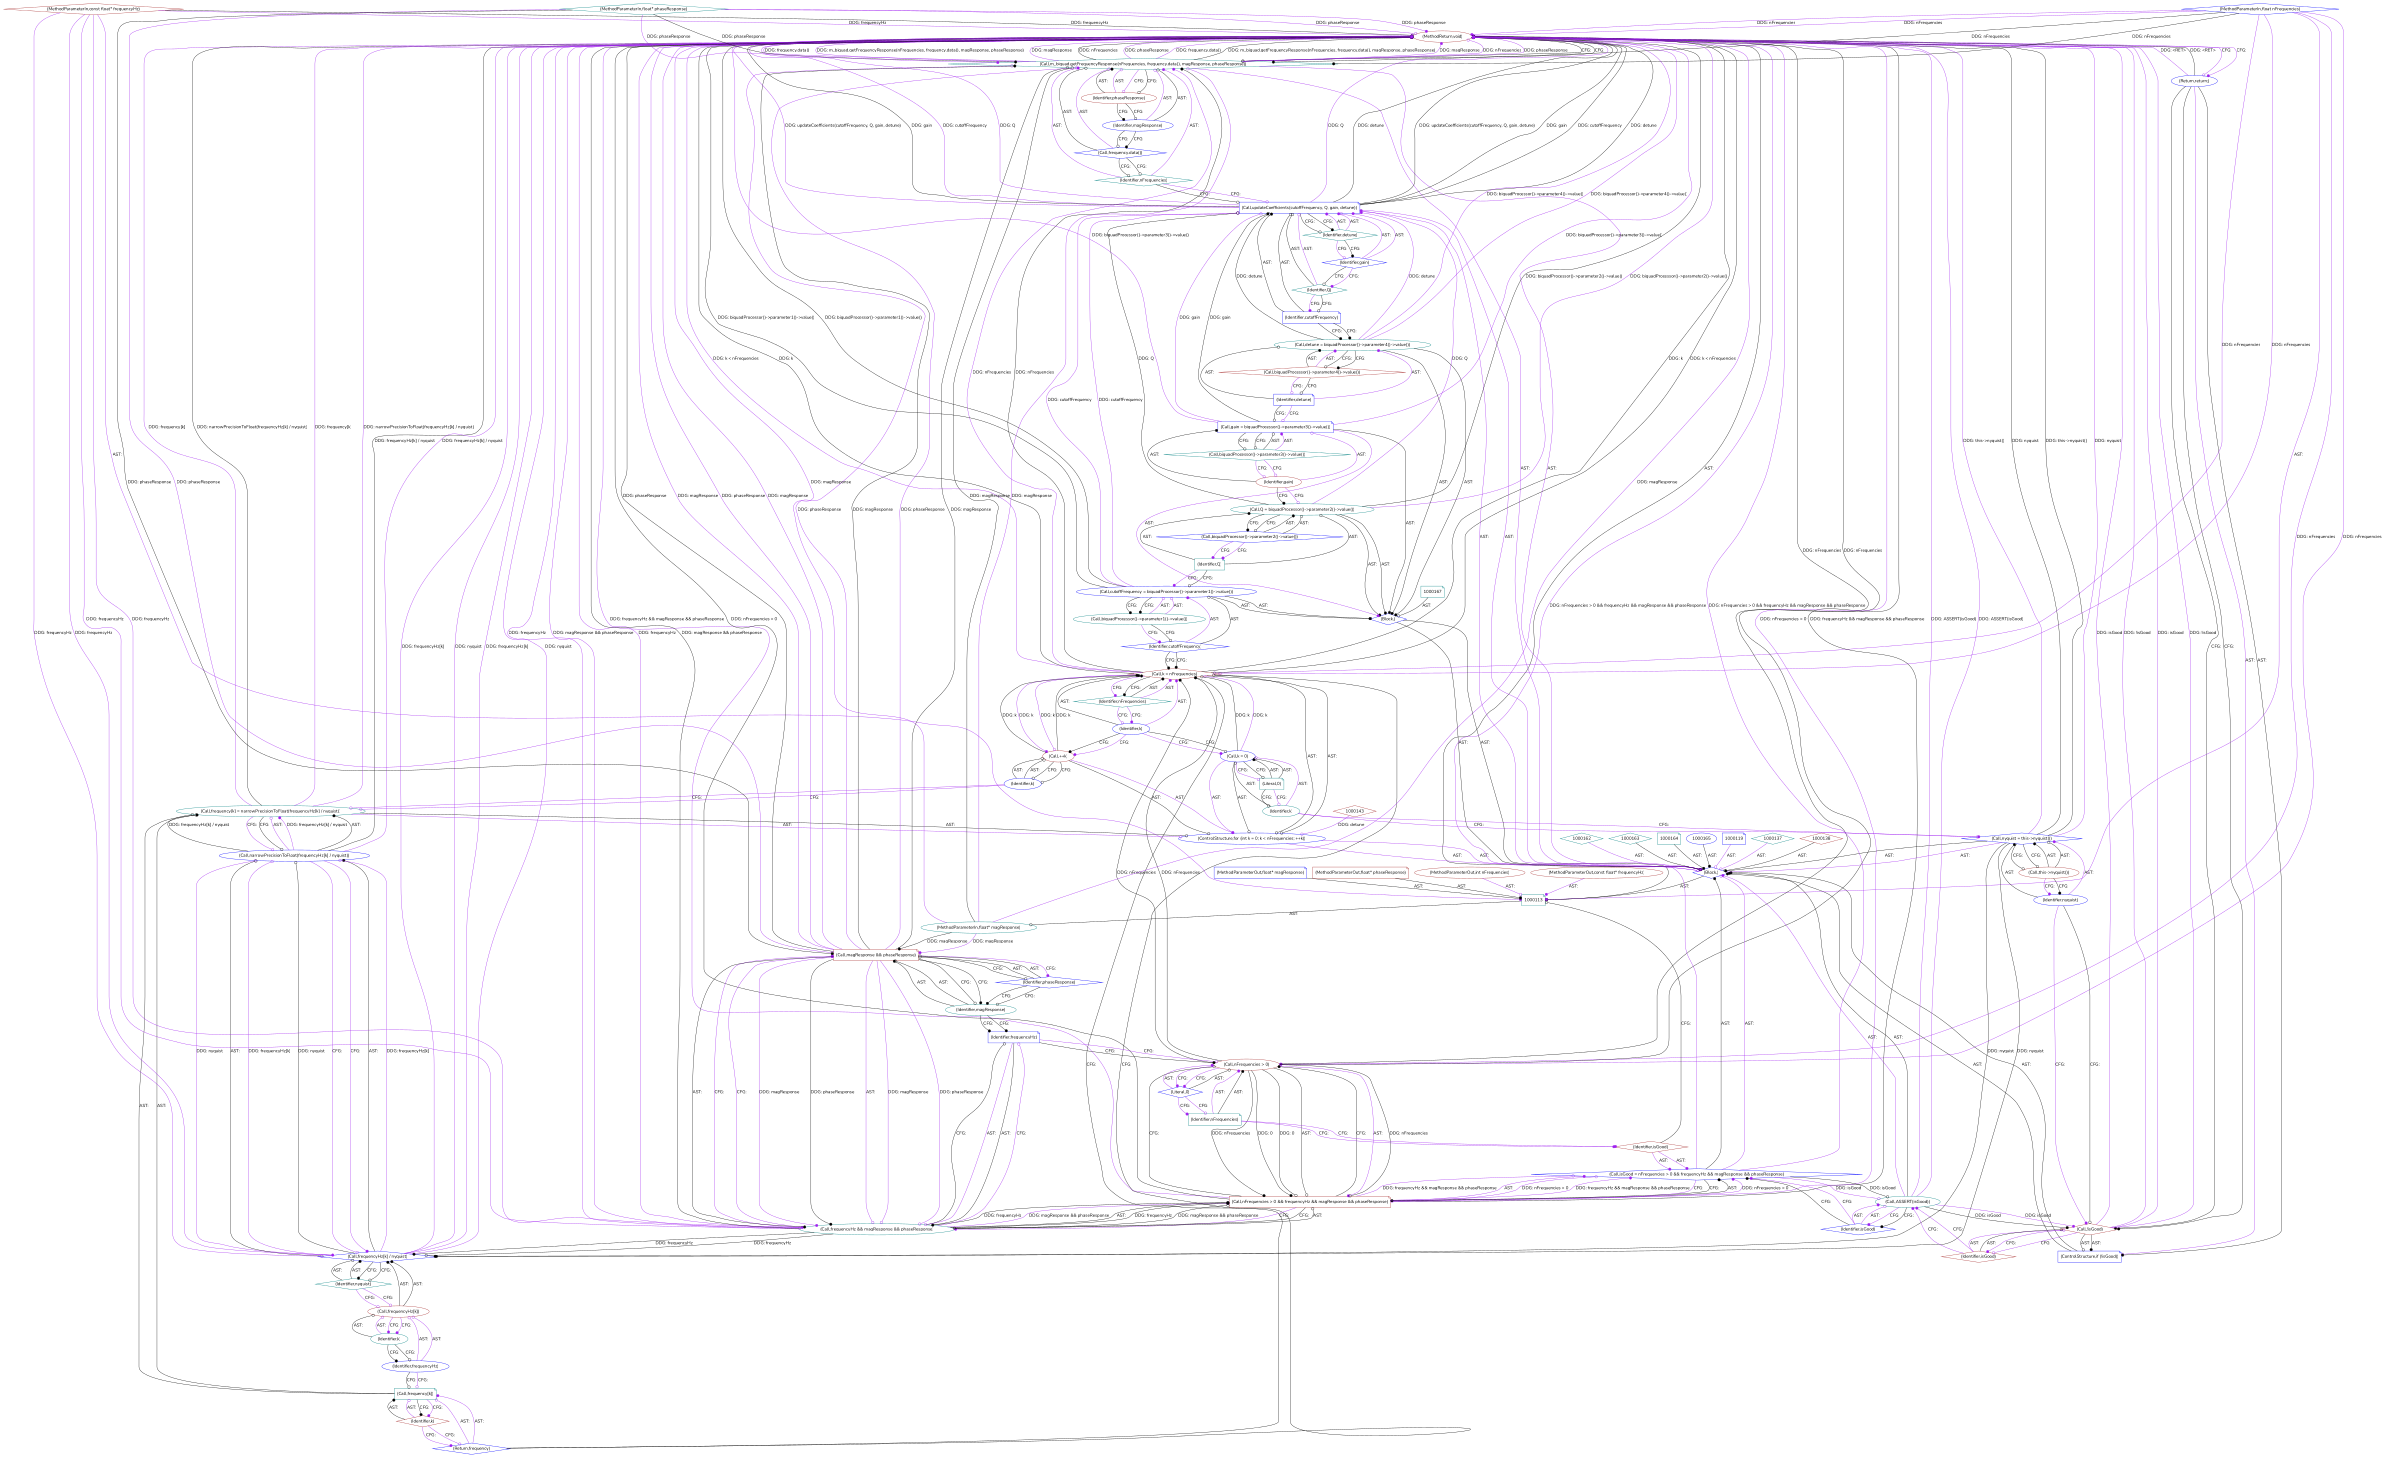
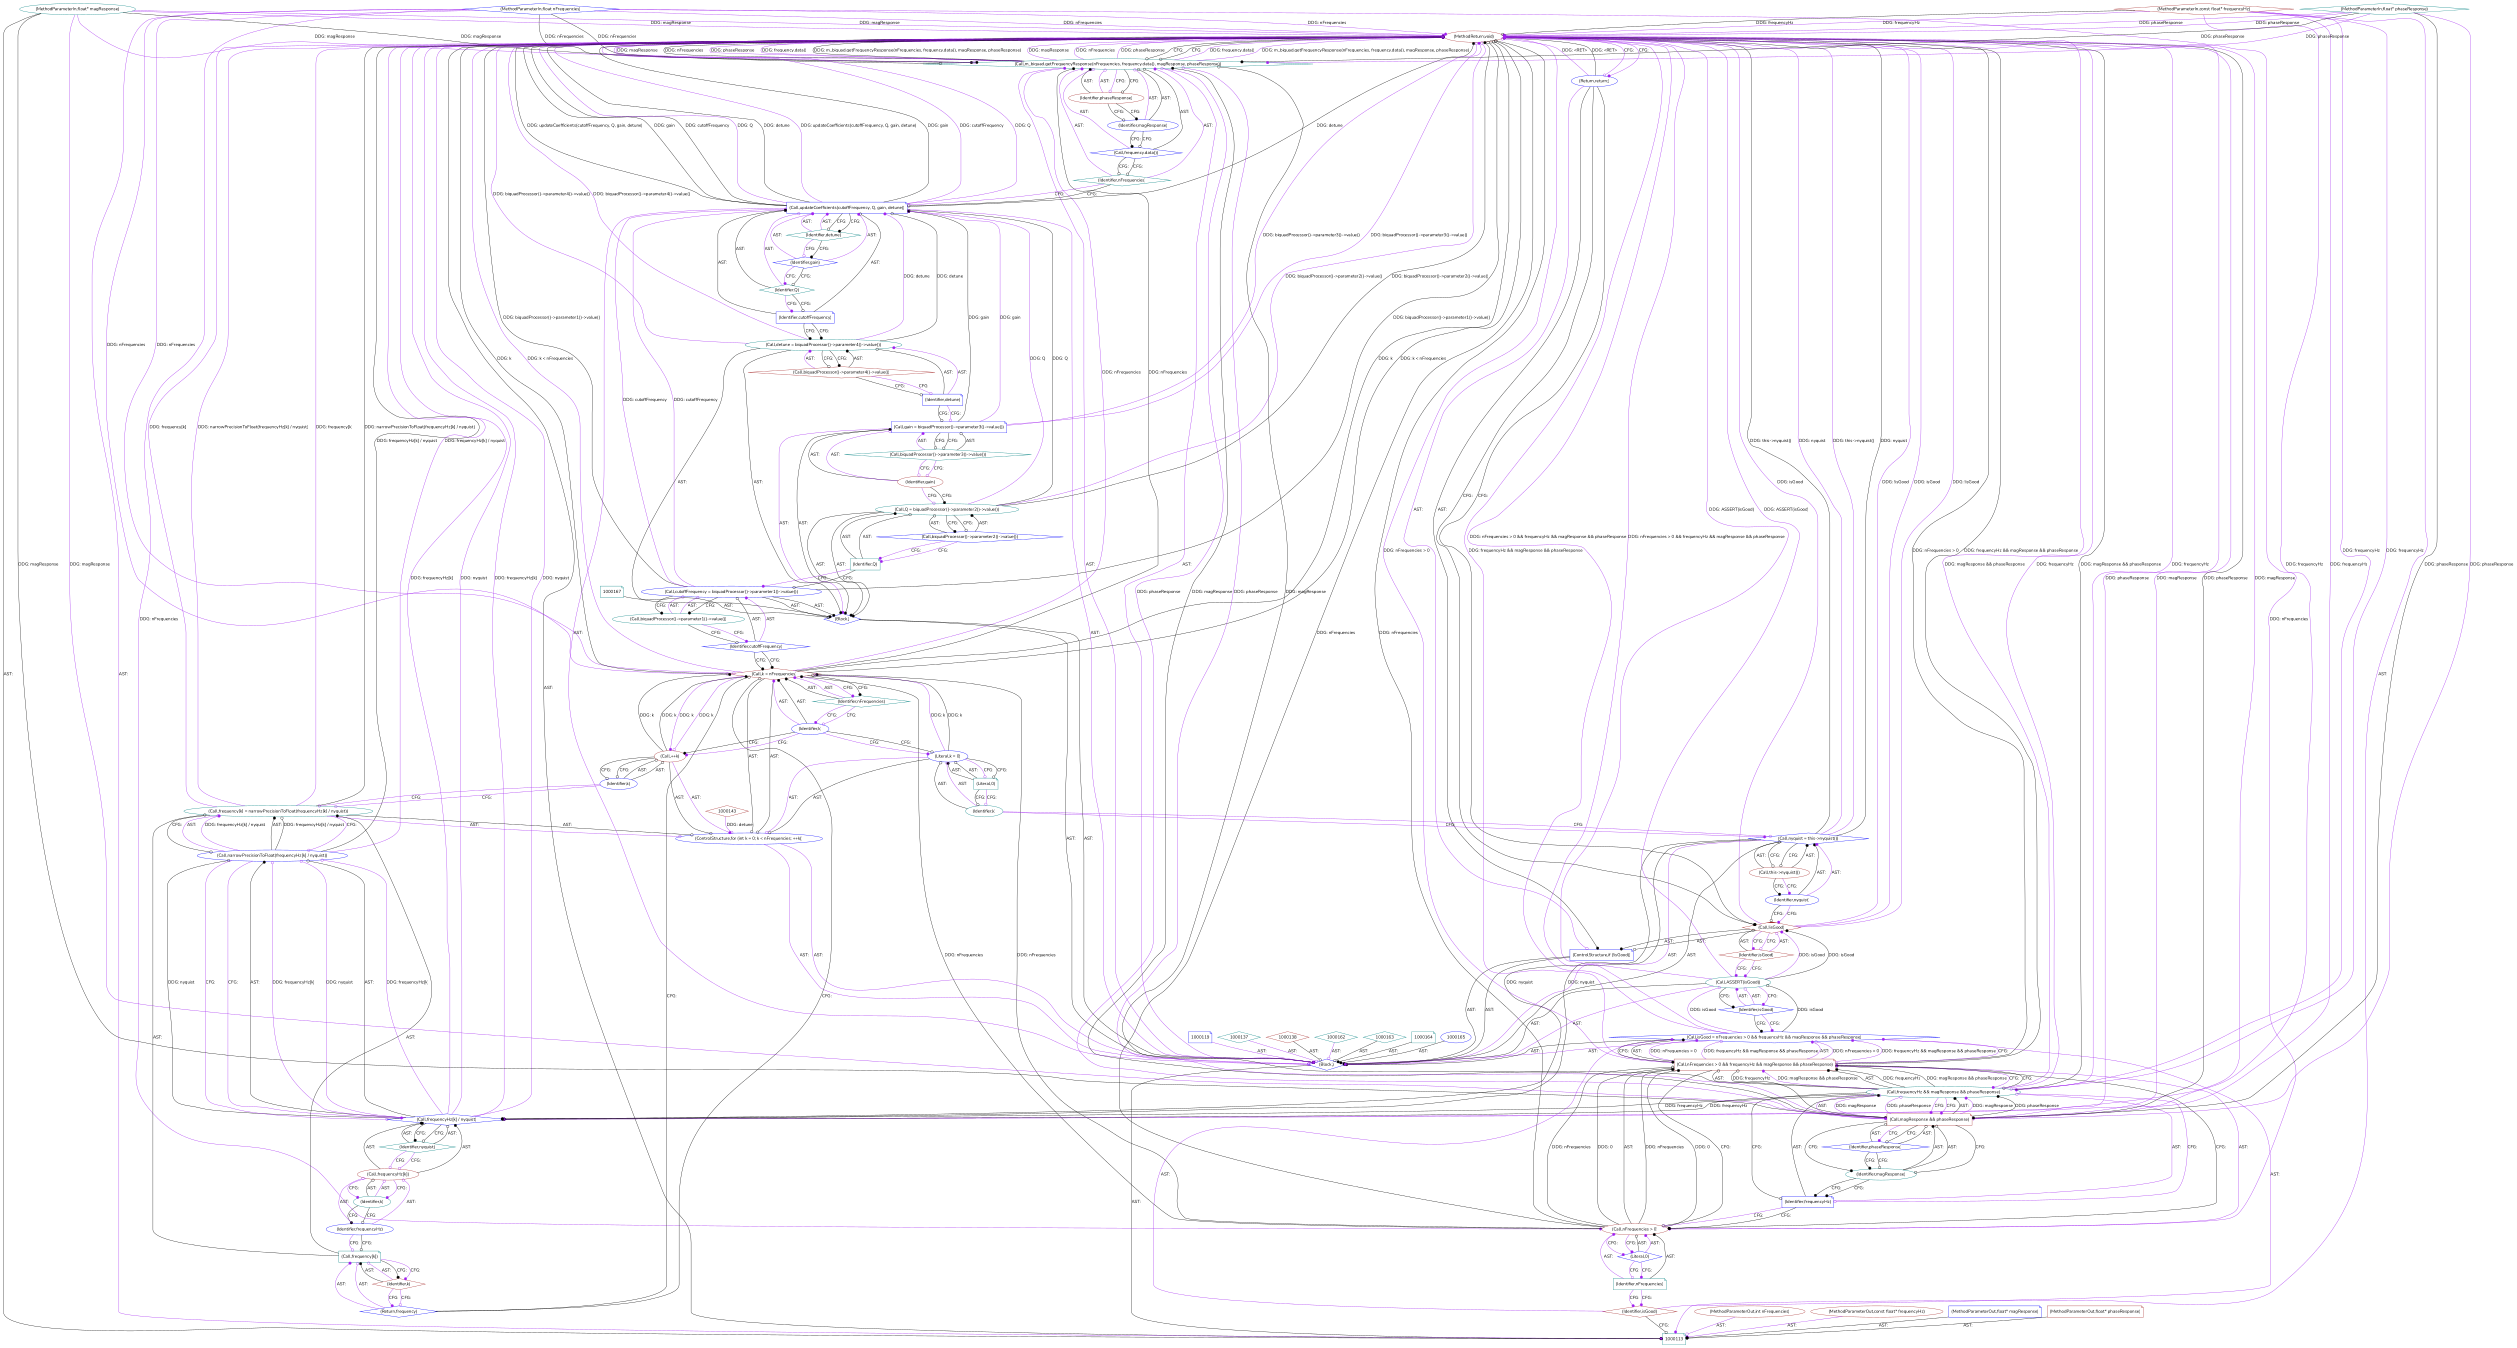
node "(Call,k = 0)": label "(Call,k = 0)" -> "(Literal,k = 0)"
edge "(MethodParameterOut,float* magResponse)" -> "1000113": arrowhead odot -> dot
edge "1000113" -> "(MethodParameterIn,float* magResponse)": reversed
